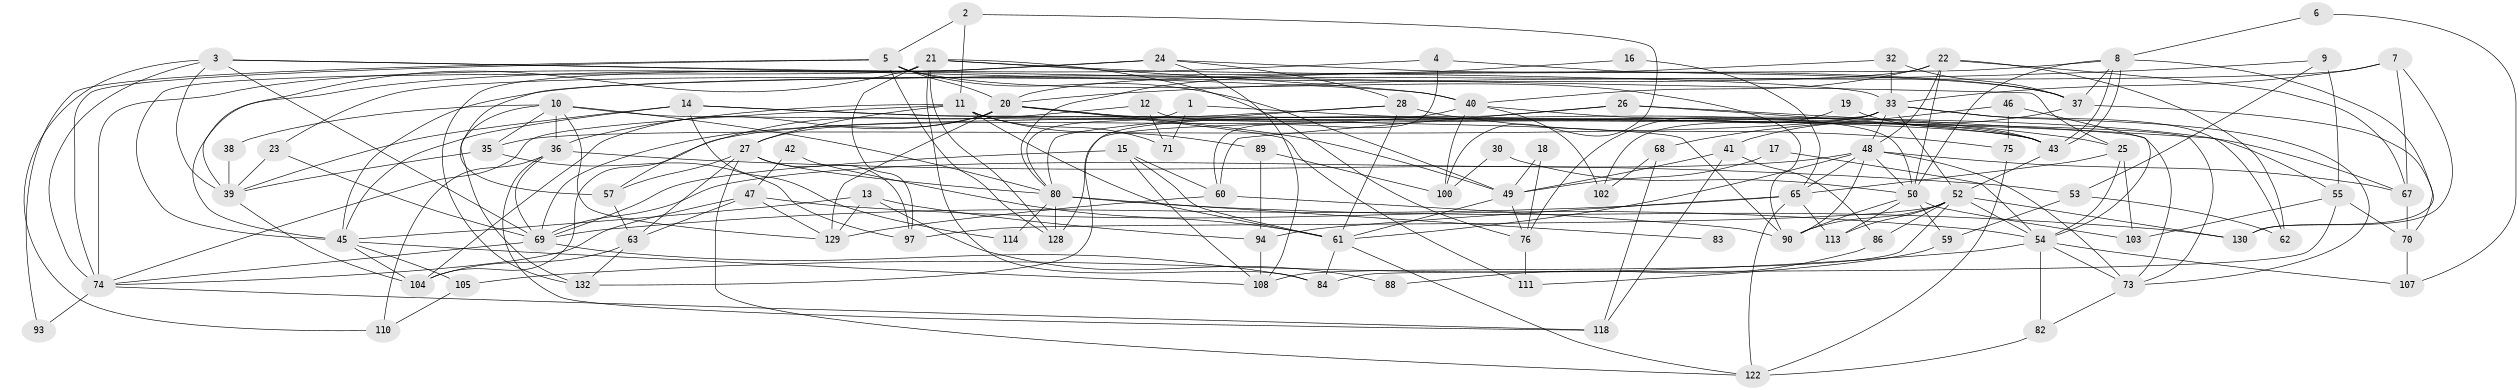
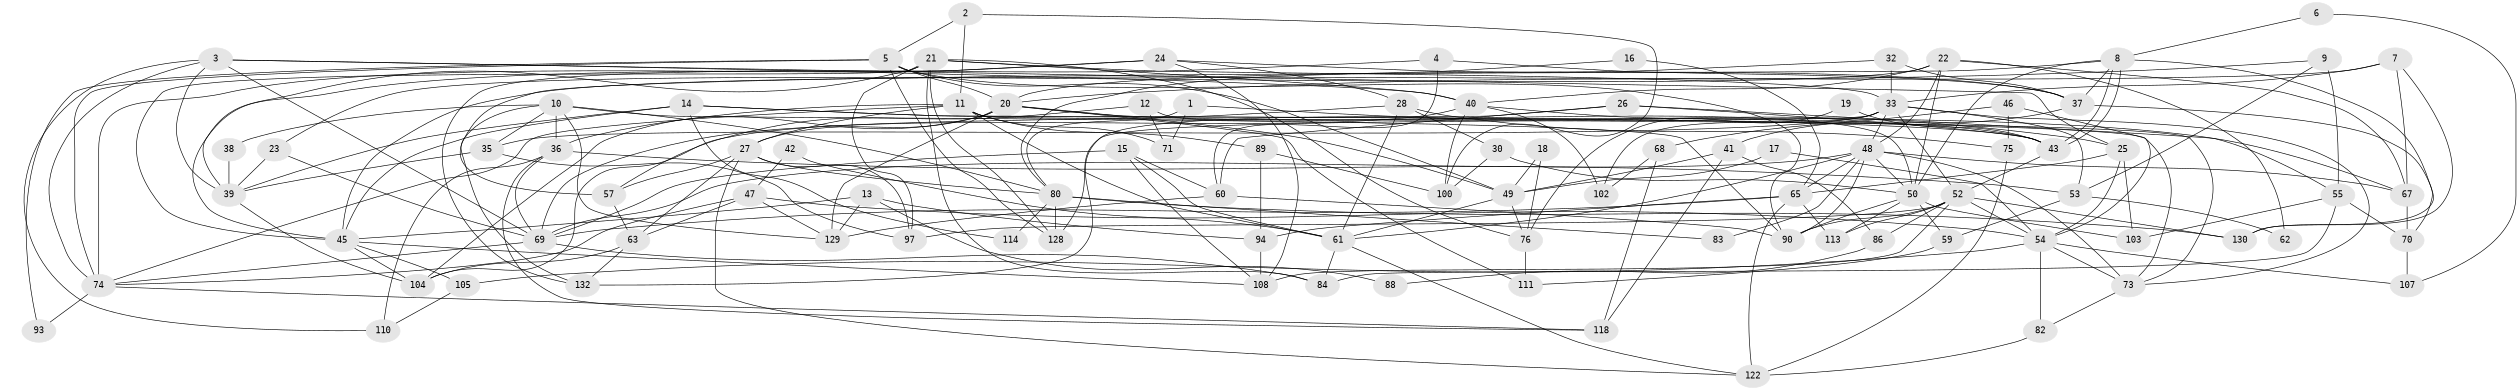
edge "28" -- "80": now "28" -- "30"
edge "33" -- "62": now "33" -- "53"
edge "48" -- "83": added
